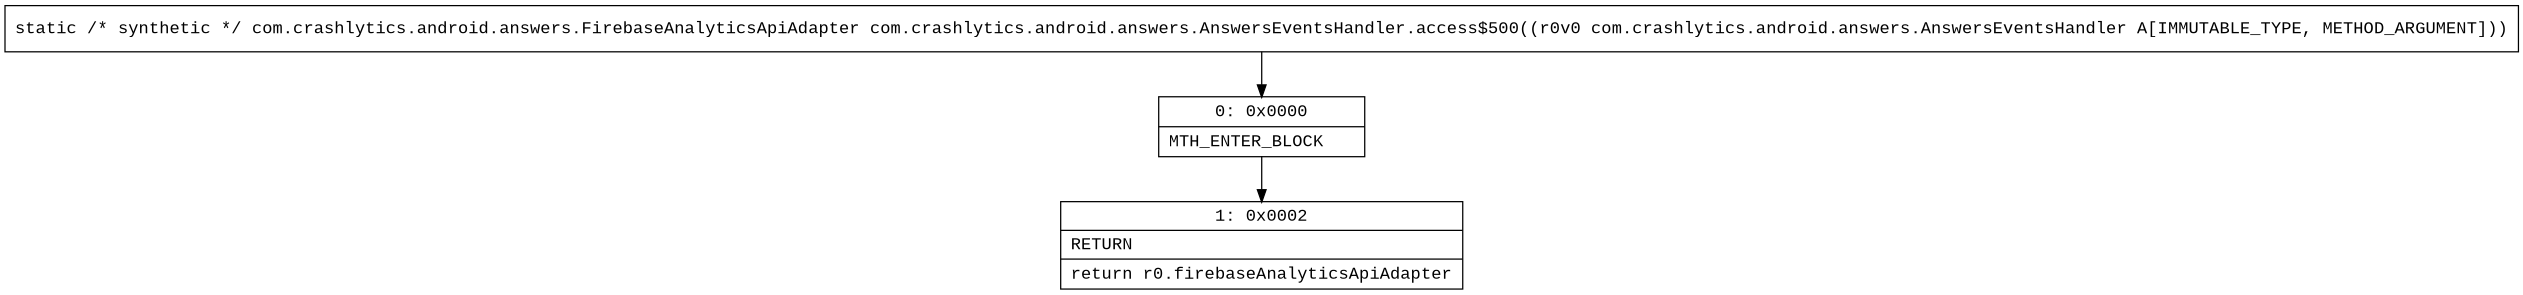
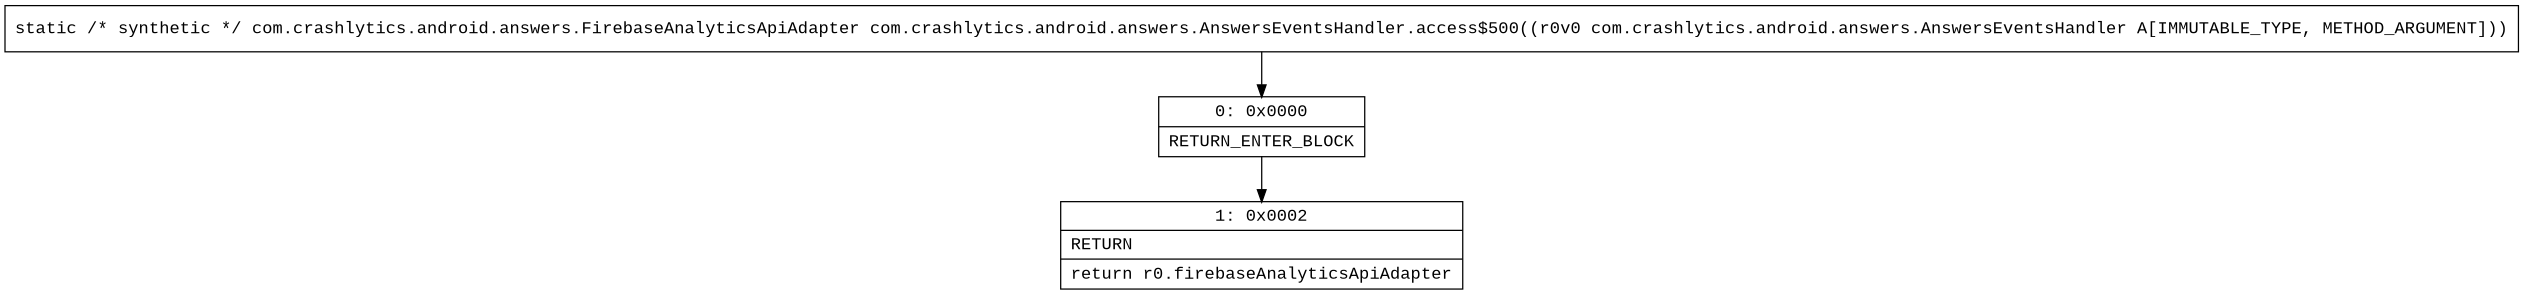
node "0: 0x0000": text "MTH_ENTER_BLOCK" -> "RETURN_ENTER_BLOCK"
